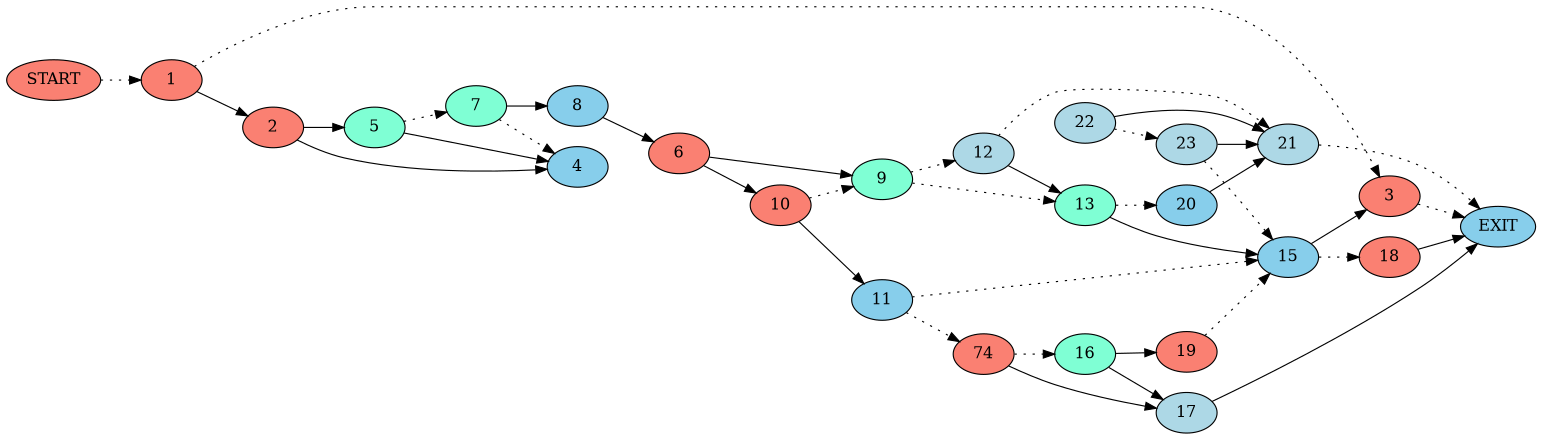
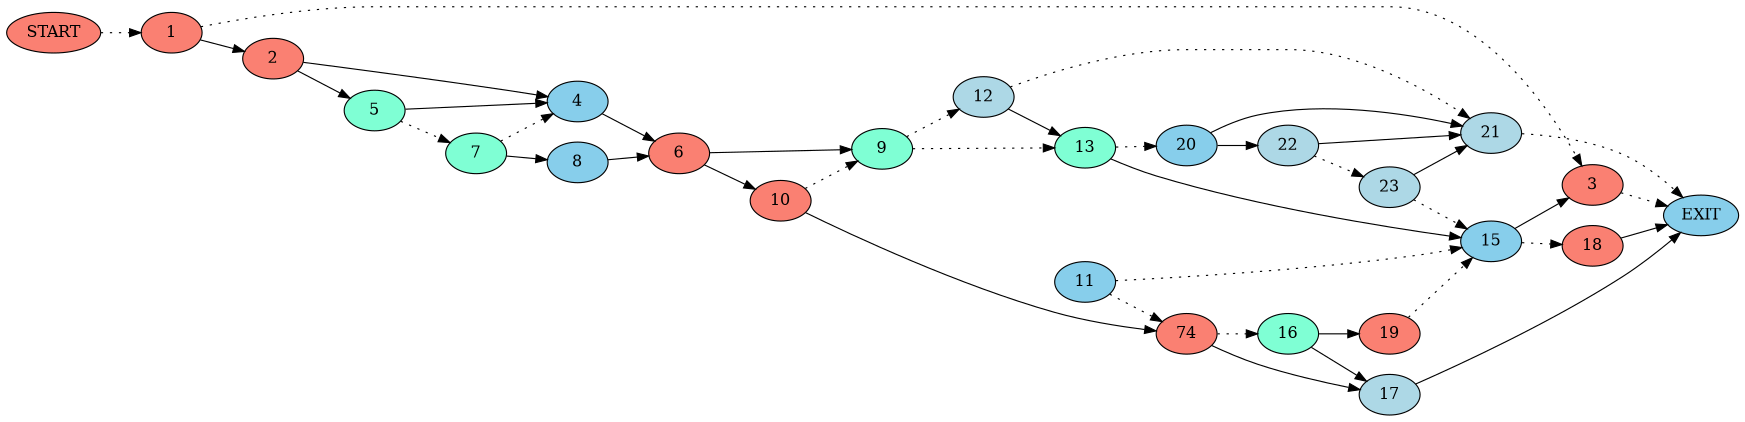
edge "4" -> "6": added
edge "20" -> "22": added
edge "10" -> "11": now "10" -> "74"
